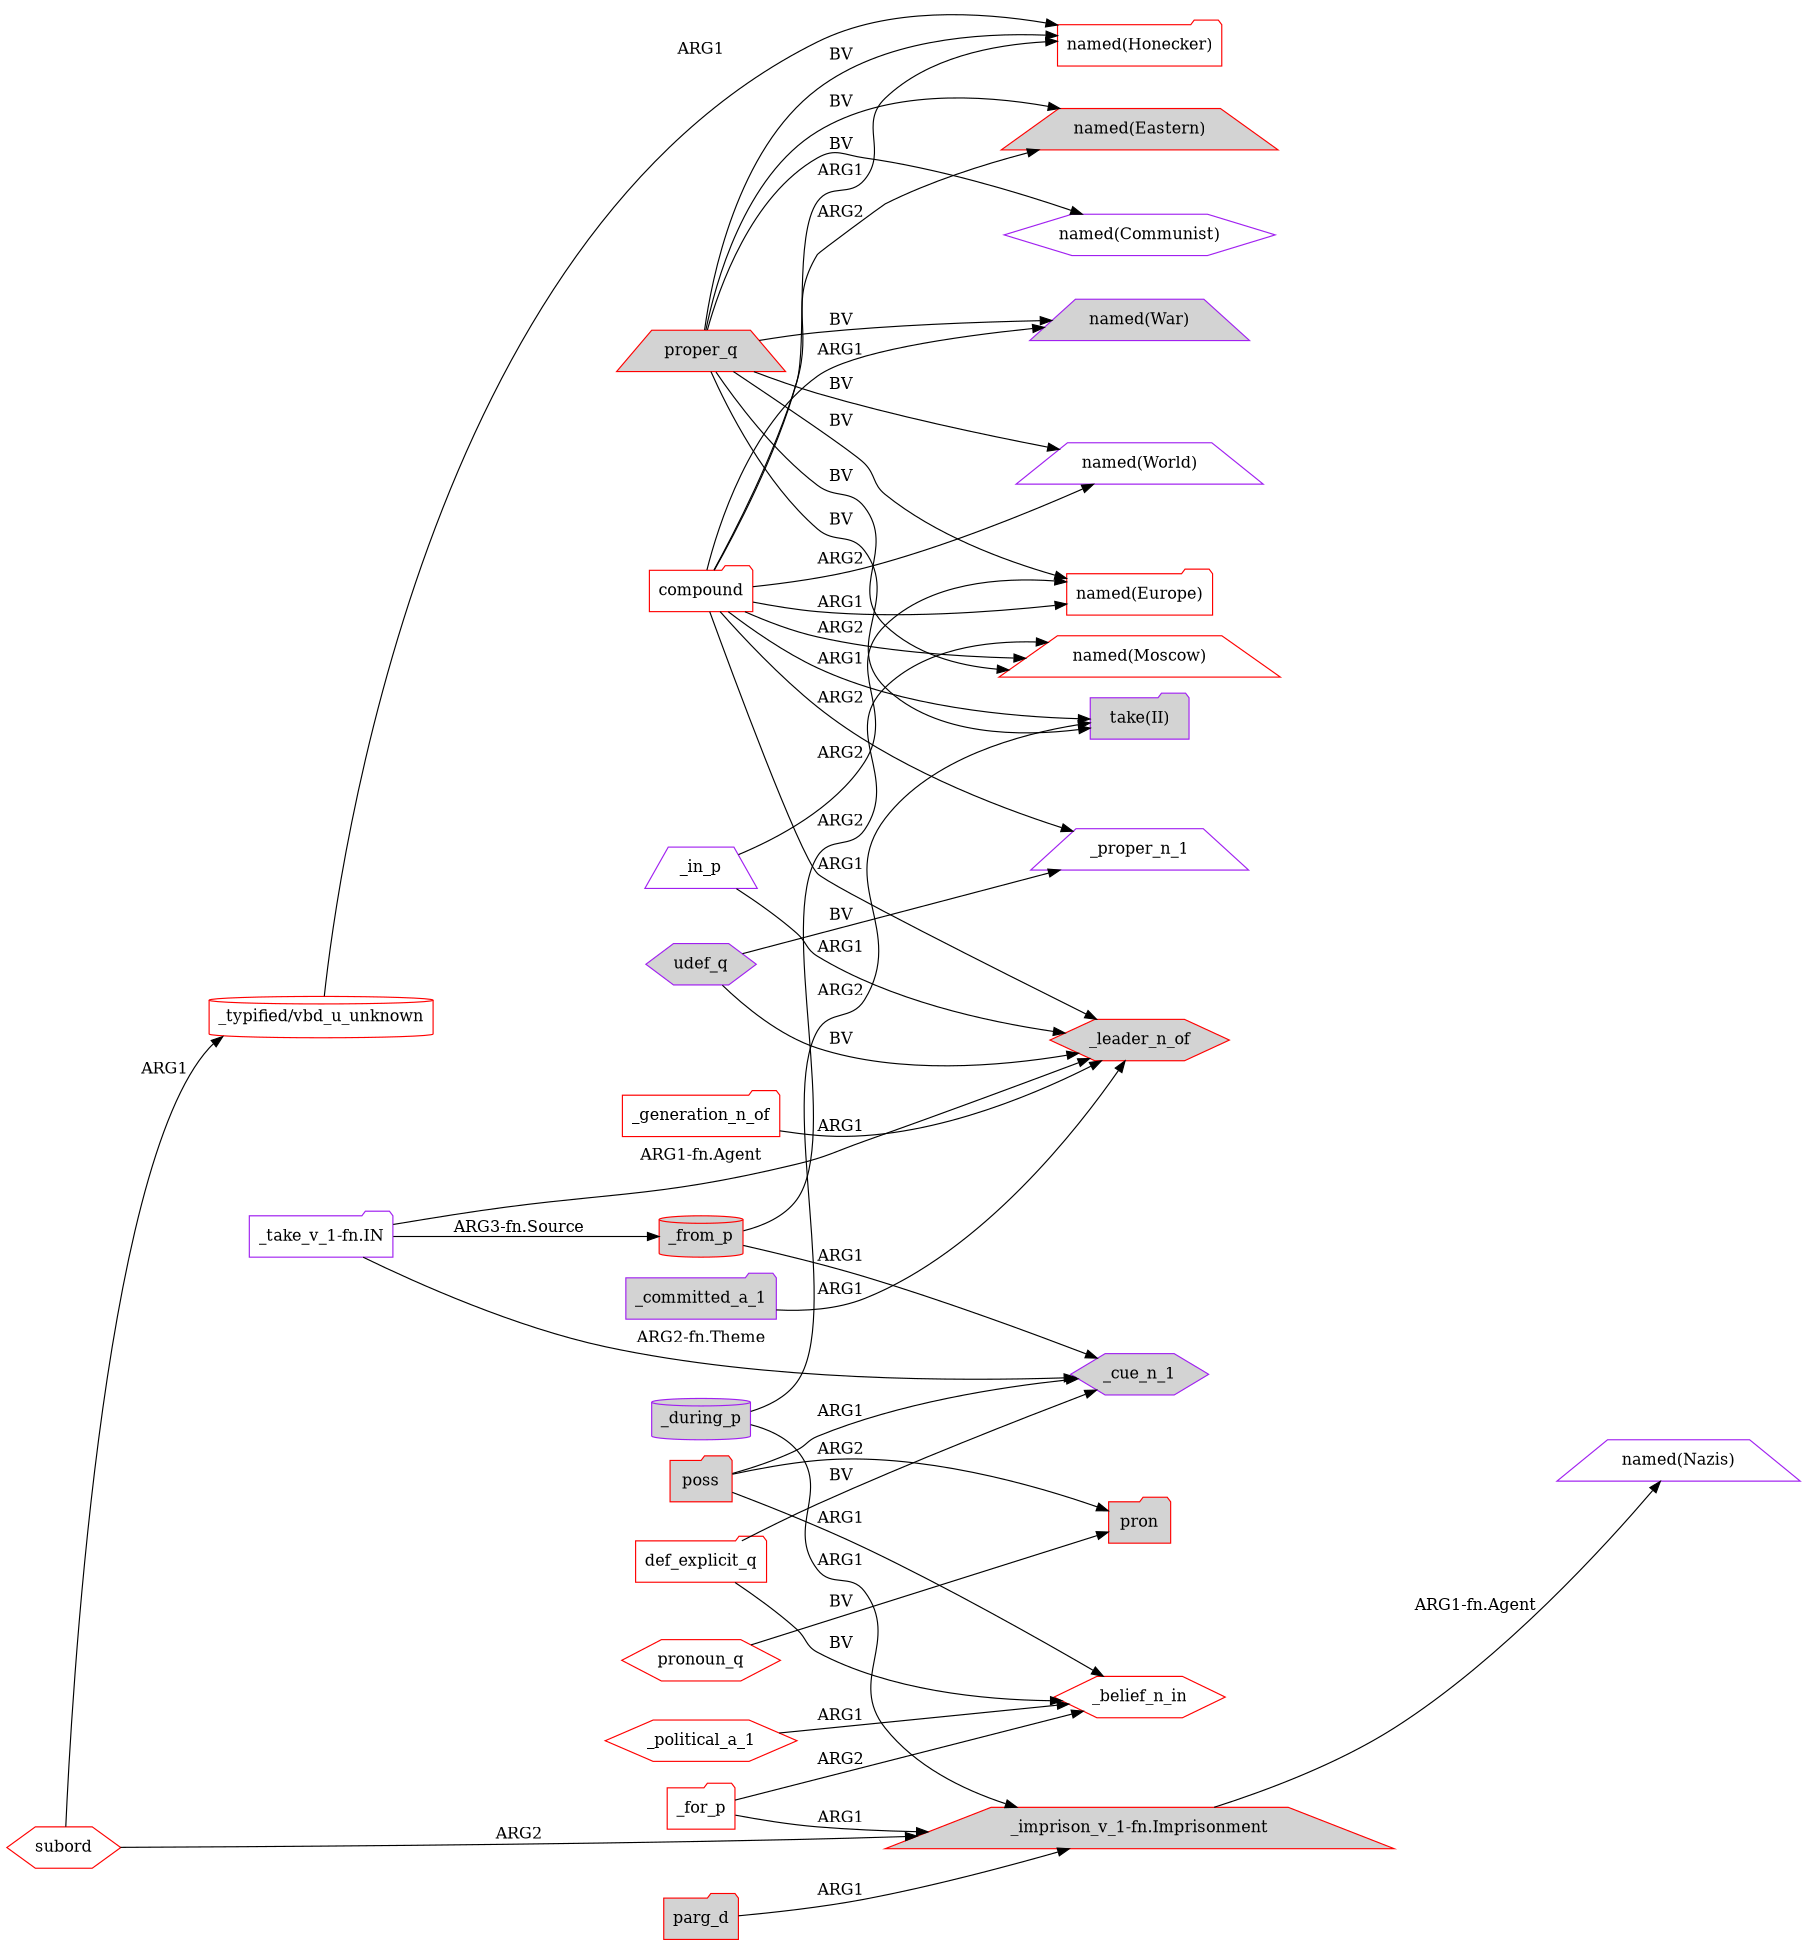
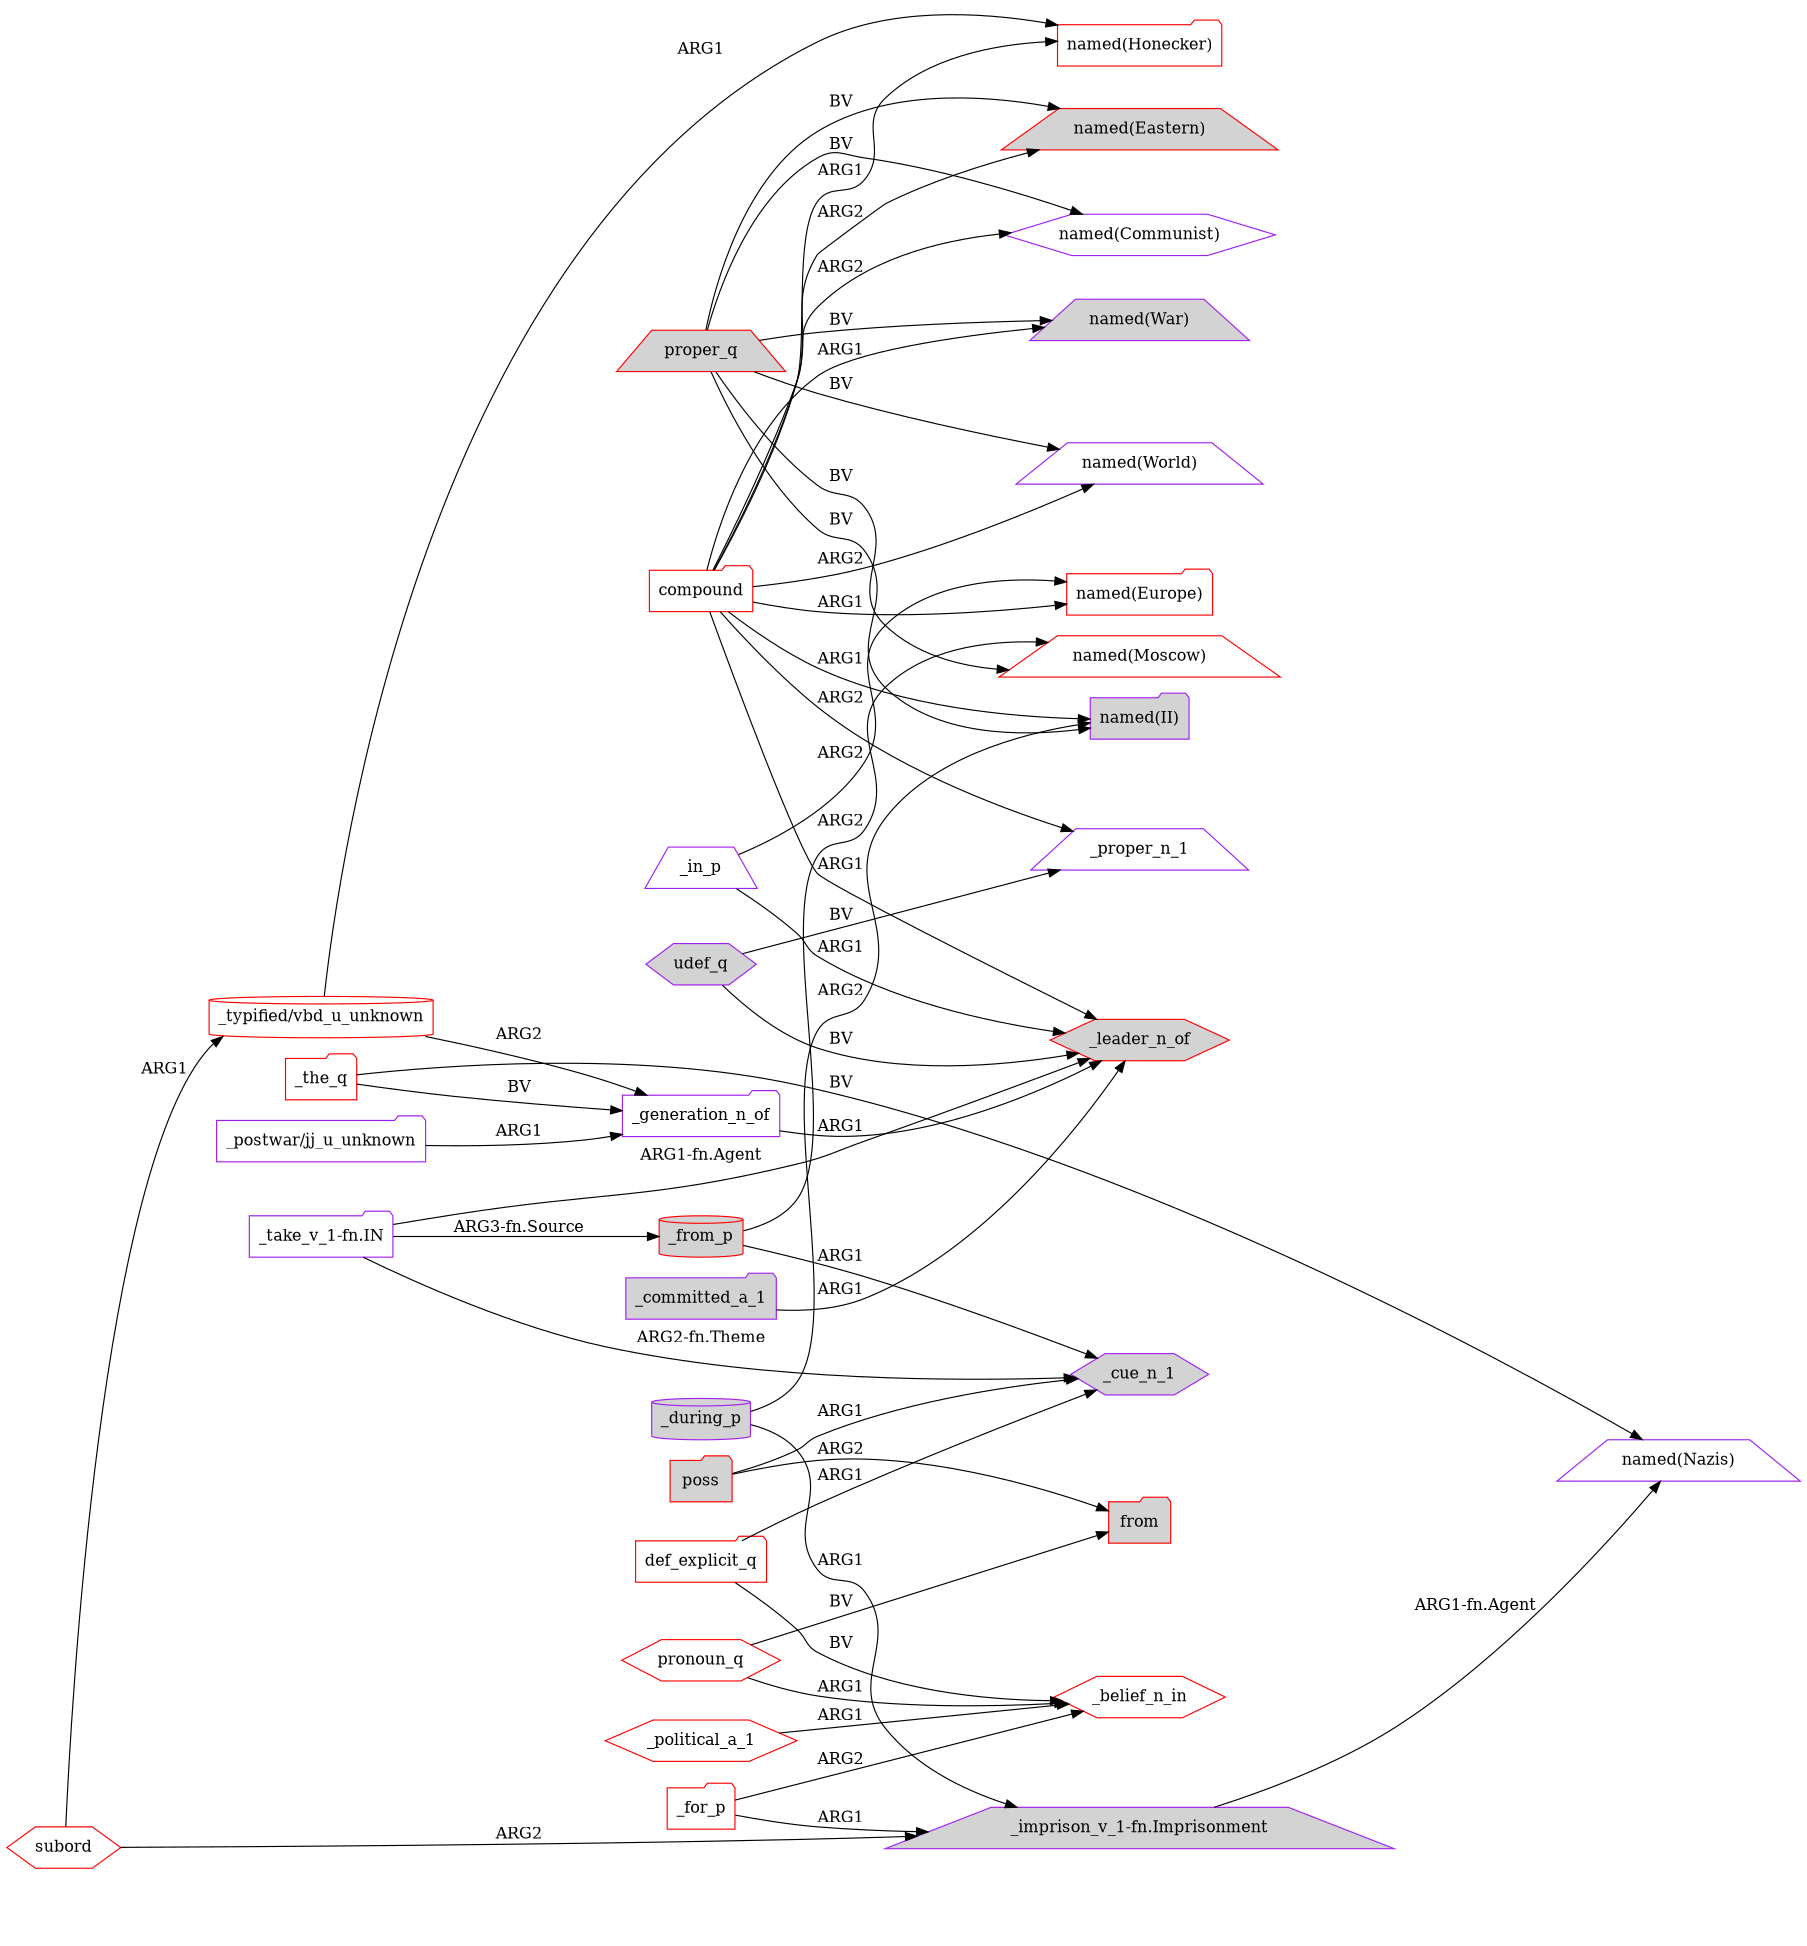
edge "proper_q" -> "named(Honecker)": removed, label "BV"
edge "proper_q" -> "named(Europe)": removed, label "BV"
edge "compound" -> "named(Moscow)": now "compound" -> "named(Communist)"
node "take(II)": label "take(II)" -> "named(II)"
edge "_typified/vbd_u_unknown" -> "_generation_n_of": added, label "ARG2"
node "_the_q": added
node "_generation_n_of": color red -> purple
node "_postwar/jj_u_unknown": added
edge "def_explicit_q" -> "_cue_n_1": label "BV" -> "ARG1"
node "pron": label "pron" -> "from"
edge "poss" -> "_belief_n_in": now "pronoun_q" -> "_belief_n_in"
node "_imprison_v_1-fn.Imprisonment": color red -> purple
node "parg_d": removed
